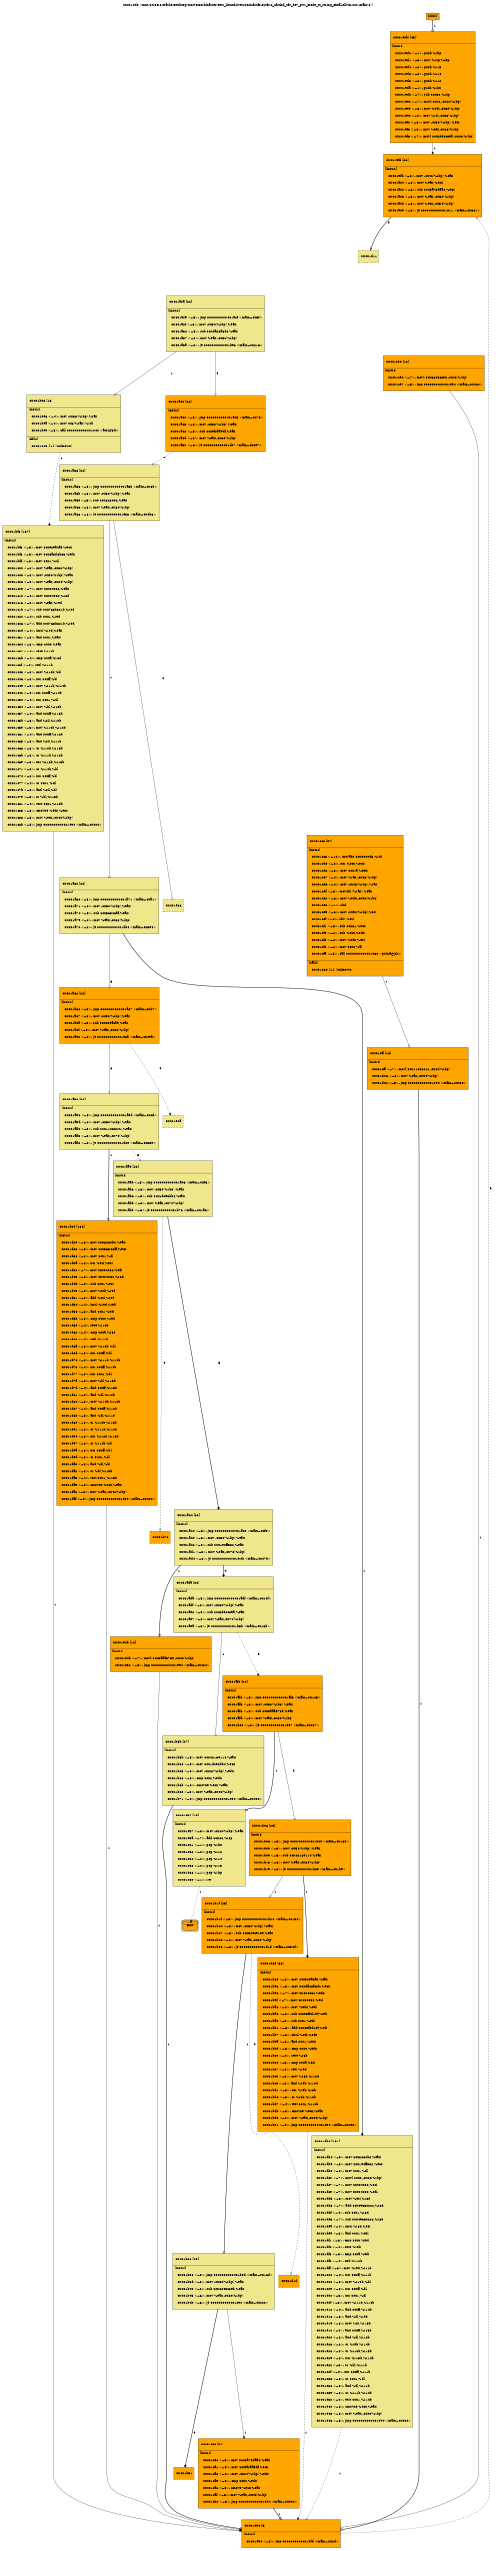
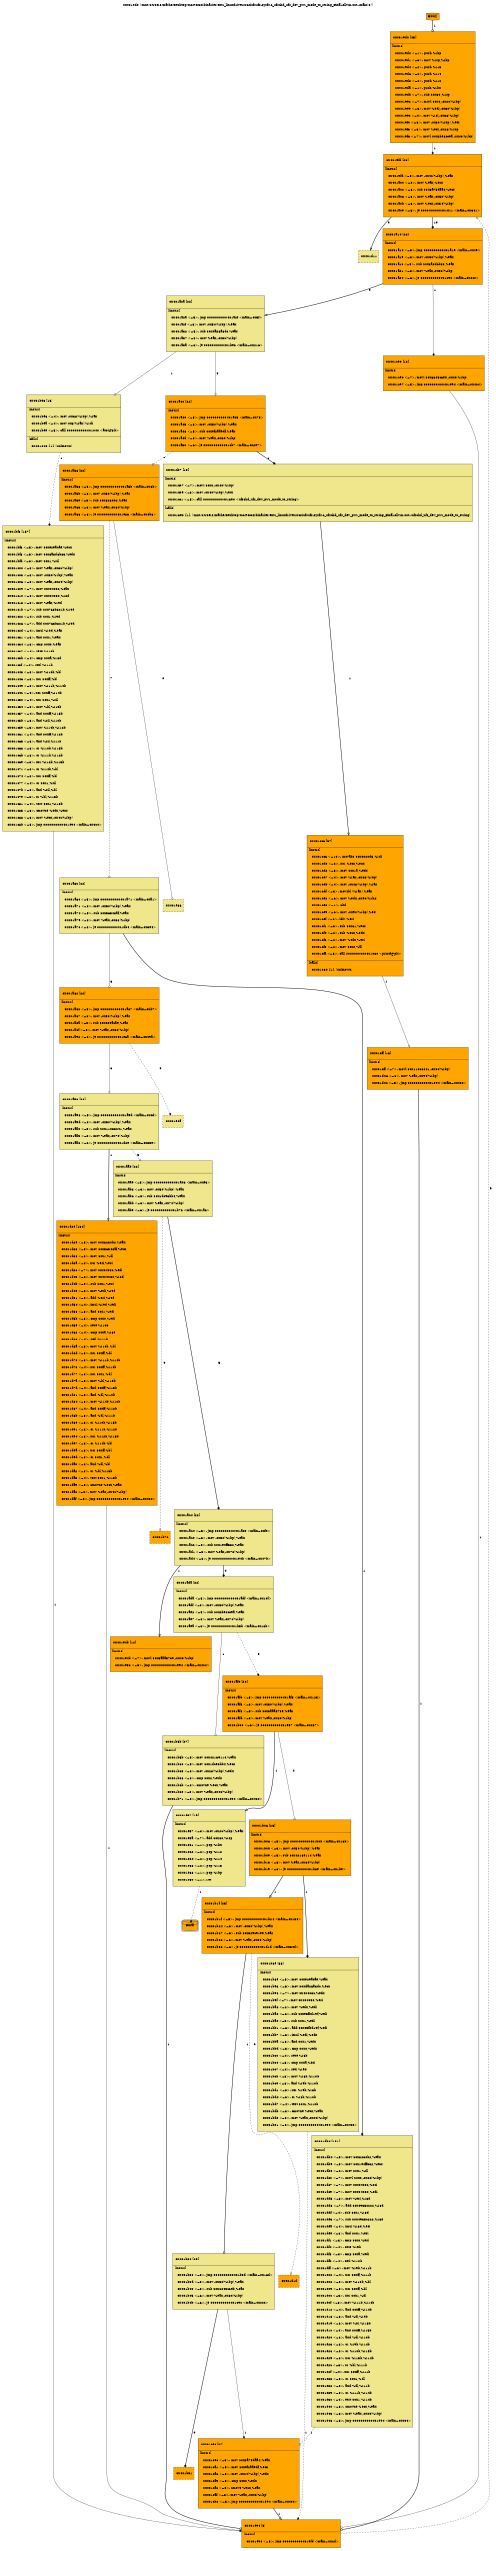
node "Users": label "Users" -> "Entry"
node "0x401a14 [22]": added
node "0x401a56 [22]": fillcolor khaki -> orange
node "0x401cb7 [15]": added
edge "0x401a56 [22]" -> "0x401a6c [22]": style solid -> dashed
edge "0x401b06 [25]" -> "0x401b1f [25]": style solid -> bold
node "Exit": label "Exit" -> "Final"
node "0x401b8e [88]": fillcolor orange -> khaki
edge "0x401e4b [12]" -> "0x401e94 [5]": removed, label "1"
edge "0x401db4 [151]" -> "0x401e94 [5]": now "0x401db4 [151]" -> "0x401c9c [27]"
